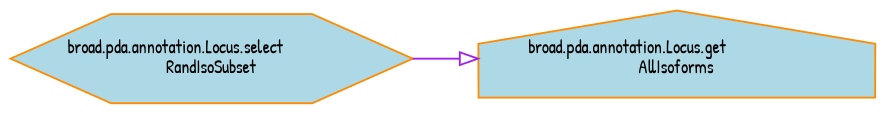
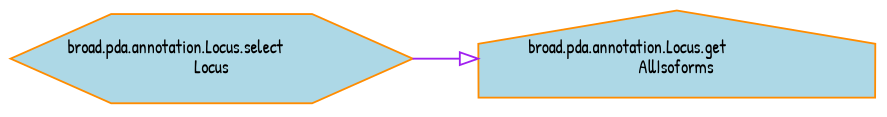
node "broad.pda.annotation.Locus.select RandIsoSubset": label "broad.pda.annotation.Locus.select RandIsoSubset" -> "broad.pda.annotation.Locus.select Locus"
